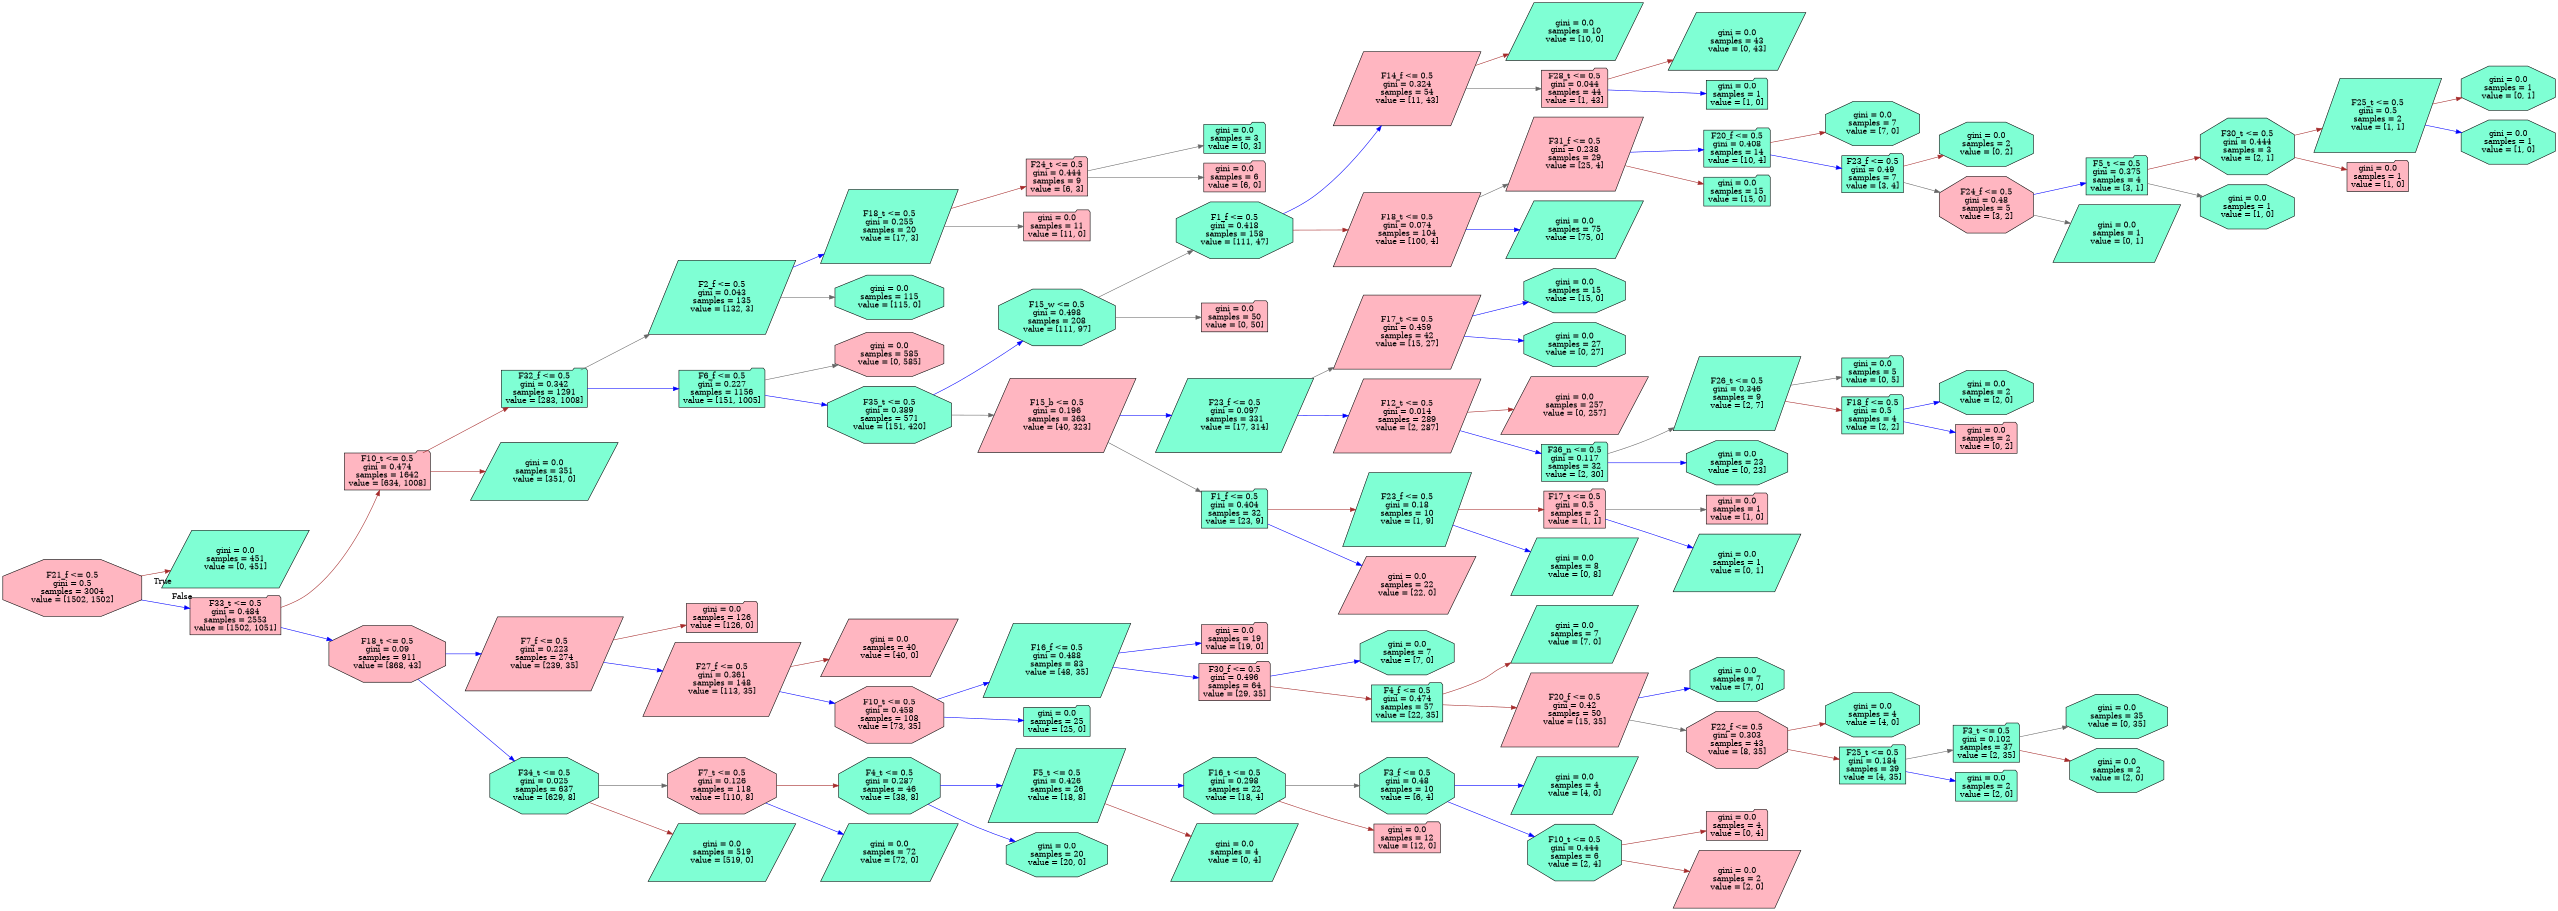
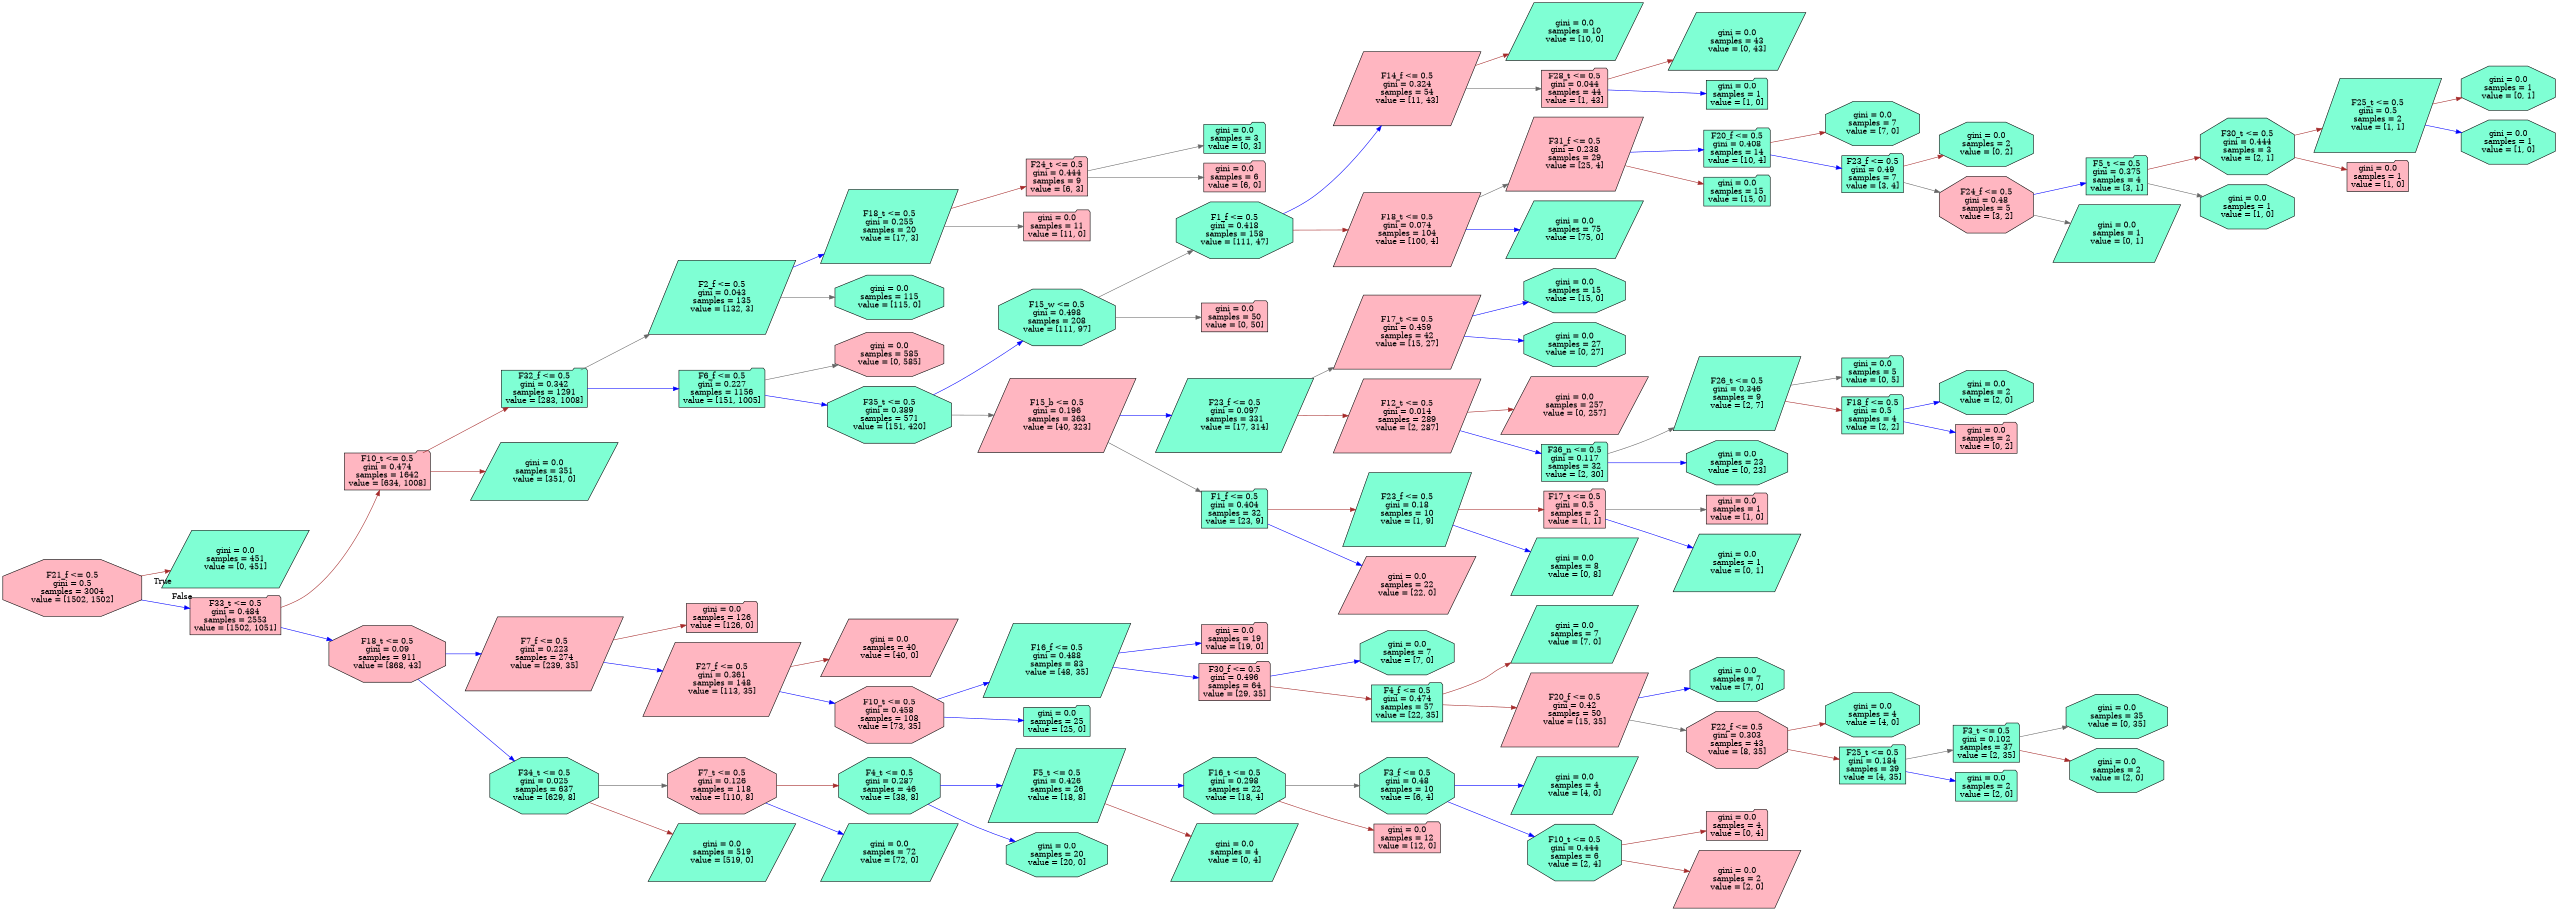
edge "F23_f <= 0.5 gini = 0.097 samples = 331 value = [17, 314]" -> "F12_t <= 0.5 gini = 0.014 samples = 289 value = [2, 287]": color blue -> brown
